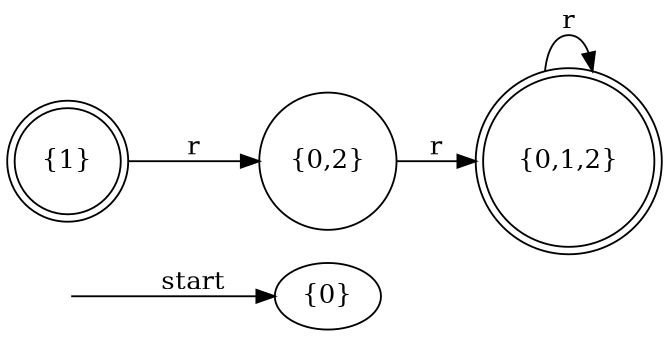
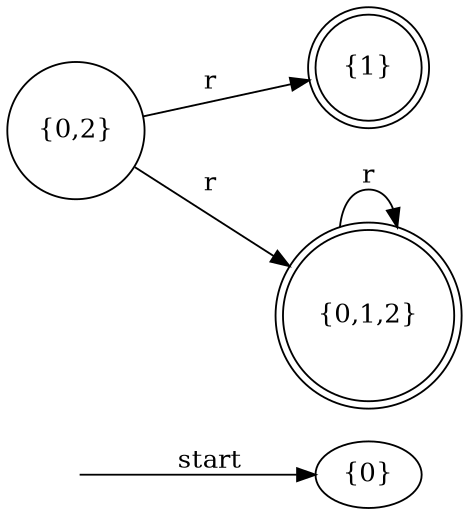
edge "{1}" -> "{0,2}": reversed
